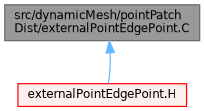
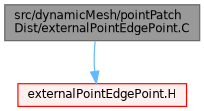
edge "externalPointEdgePoint.H" -> "src/dynamicMesh/pointPatch Dist/externalPointEdgePoint.C": reversed
